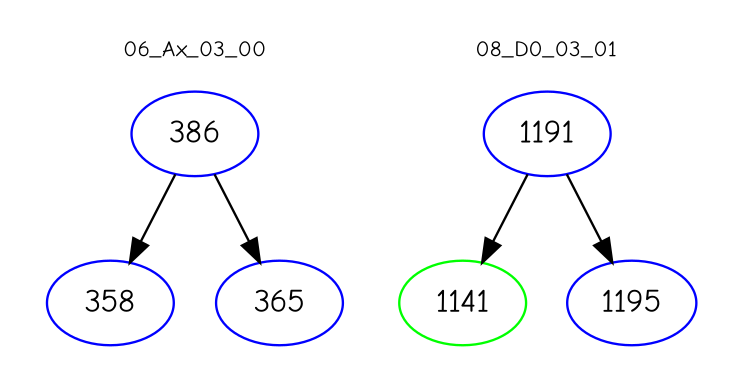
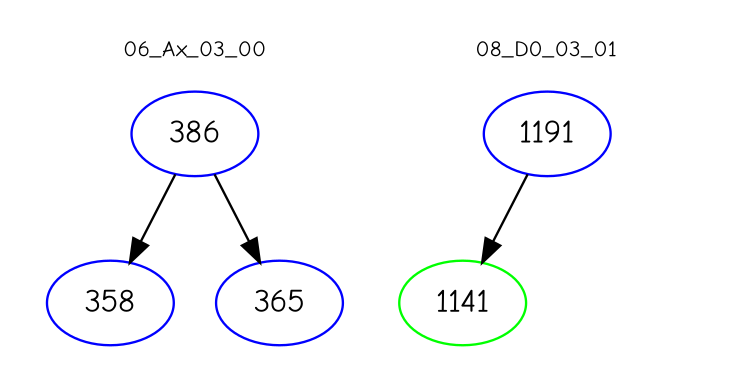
node "1195": removed
